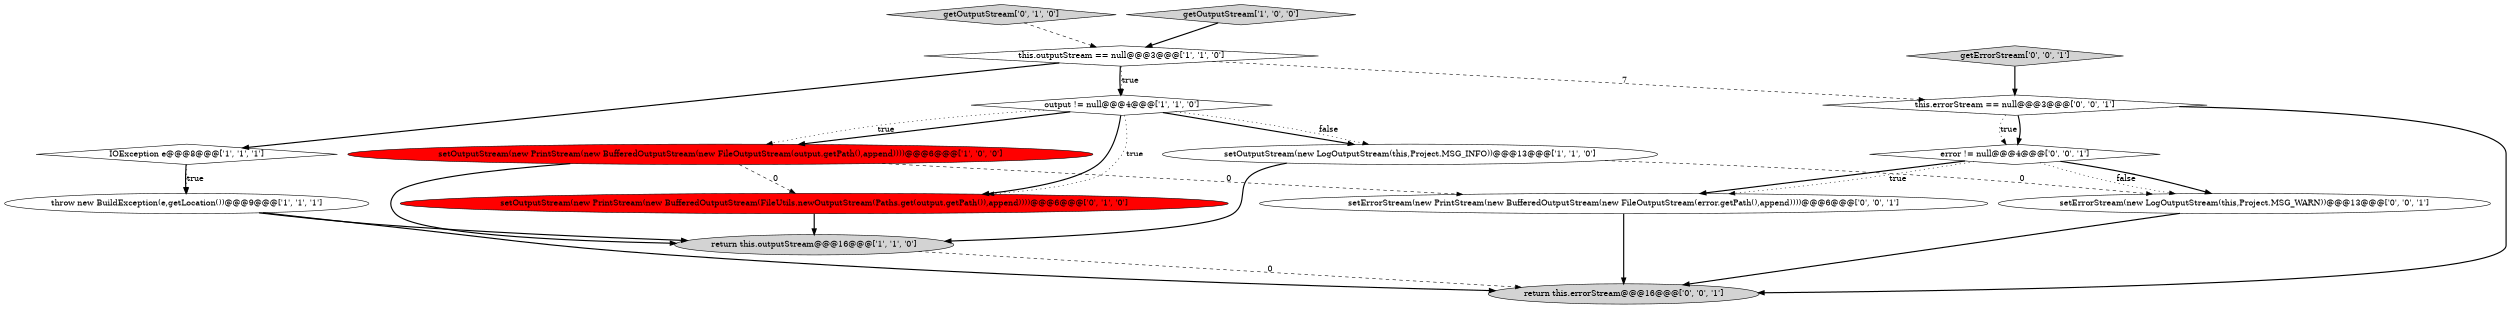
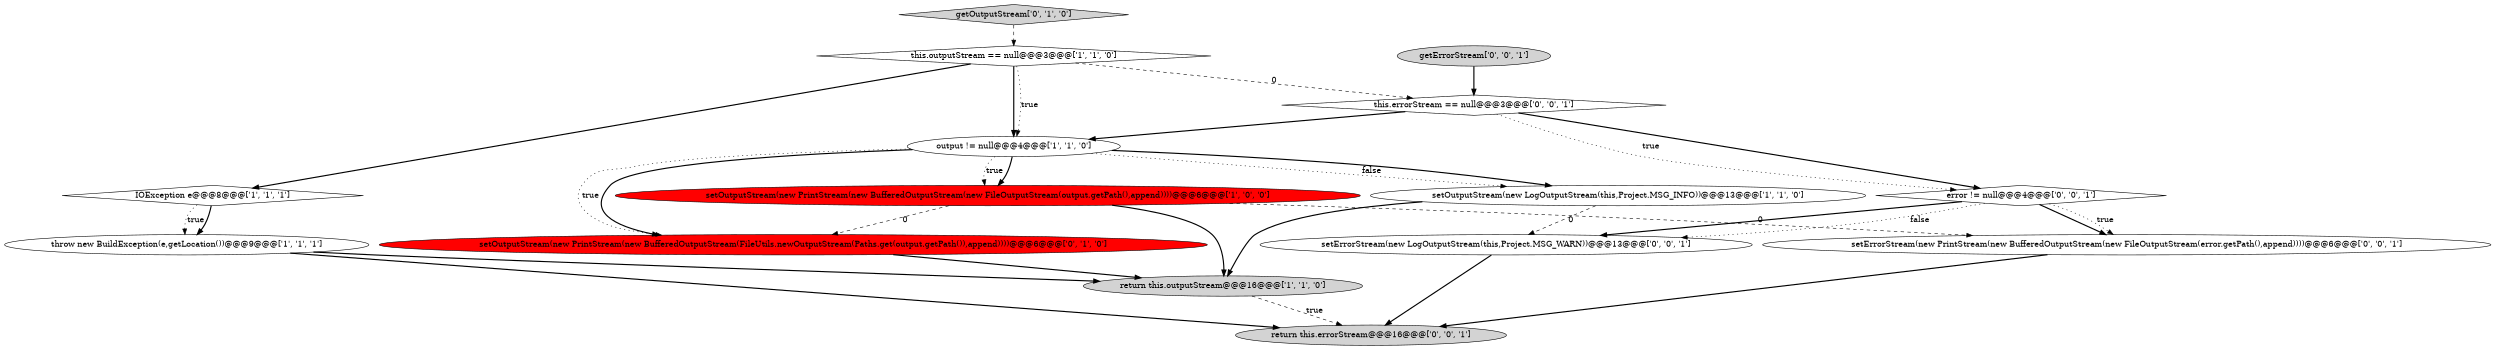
node "getOutputStream['1', '0', '0']": removed
node "getErrorStream['0', '0', '1']": shape diamond -> ellipse
edge "this.outputStream == null@@@3@@@['1', '1', '0']" -> "this.errorStream == null@@@3@@@['0', '0', '1']": label "7" -> "0"
node "output != null@@@4@@@['1', '1', '0']": shape diamond -> ellipse
edge "return this.outputStream@@@16@@@['1', '1', '0']" -> "return this.errorStream@@@16@@@['0', '0', '1']": label "0" -> "true"
edge "this.errorStream == null@@@3@@@['0', '0', '1']" -> "return this.errorStream@@@16@@@['0', '0', '1']": now "this.errorStream == null@@@3@@@['0', '0', '1']" -> "output != null@@@4@@@['1', '1', '0']"
